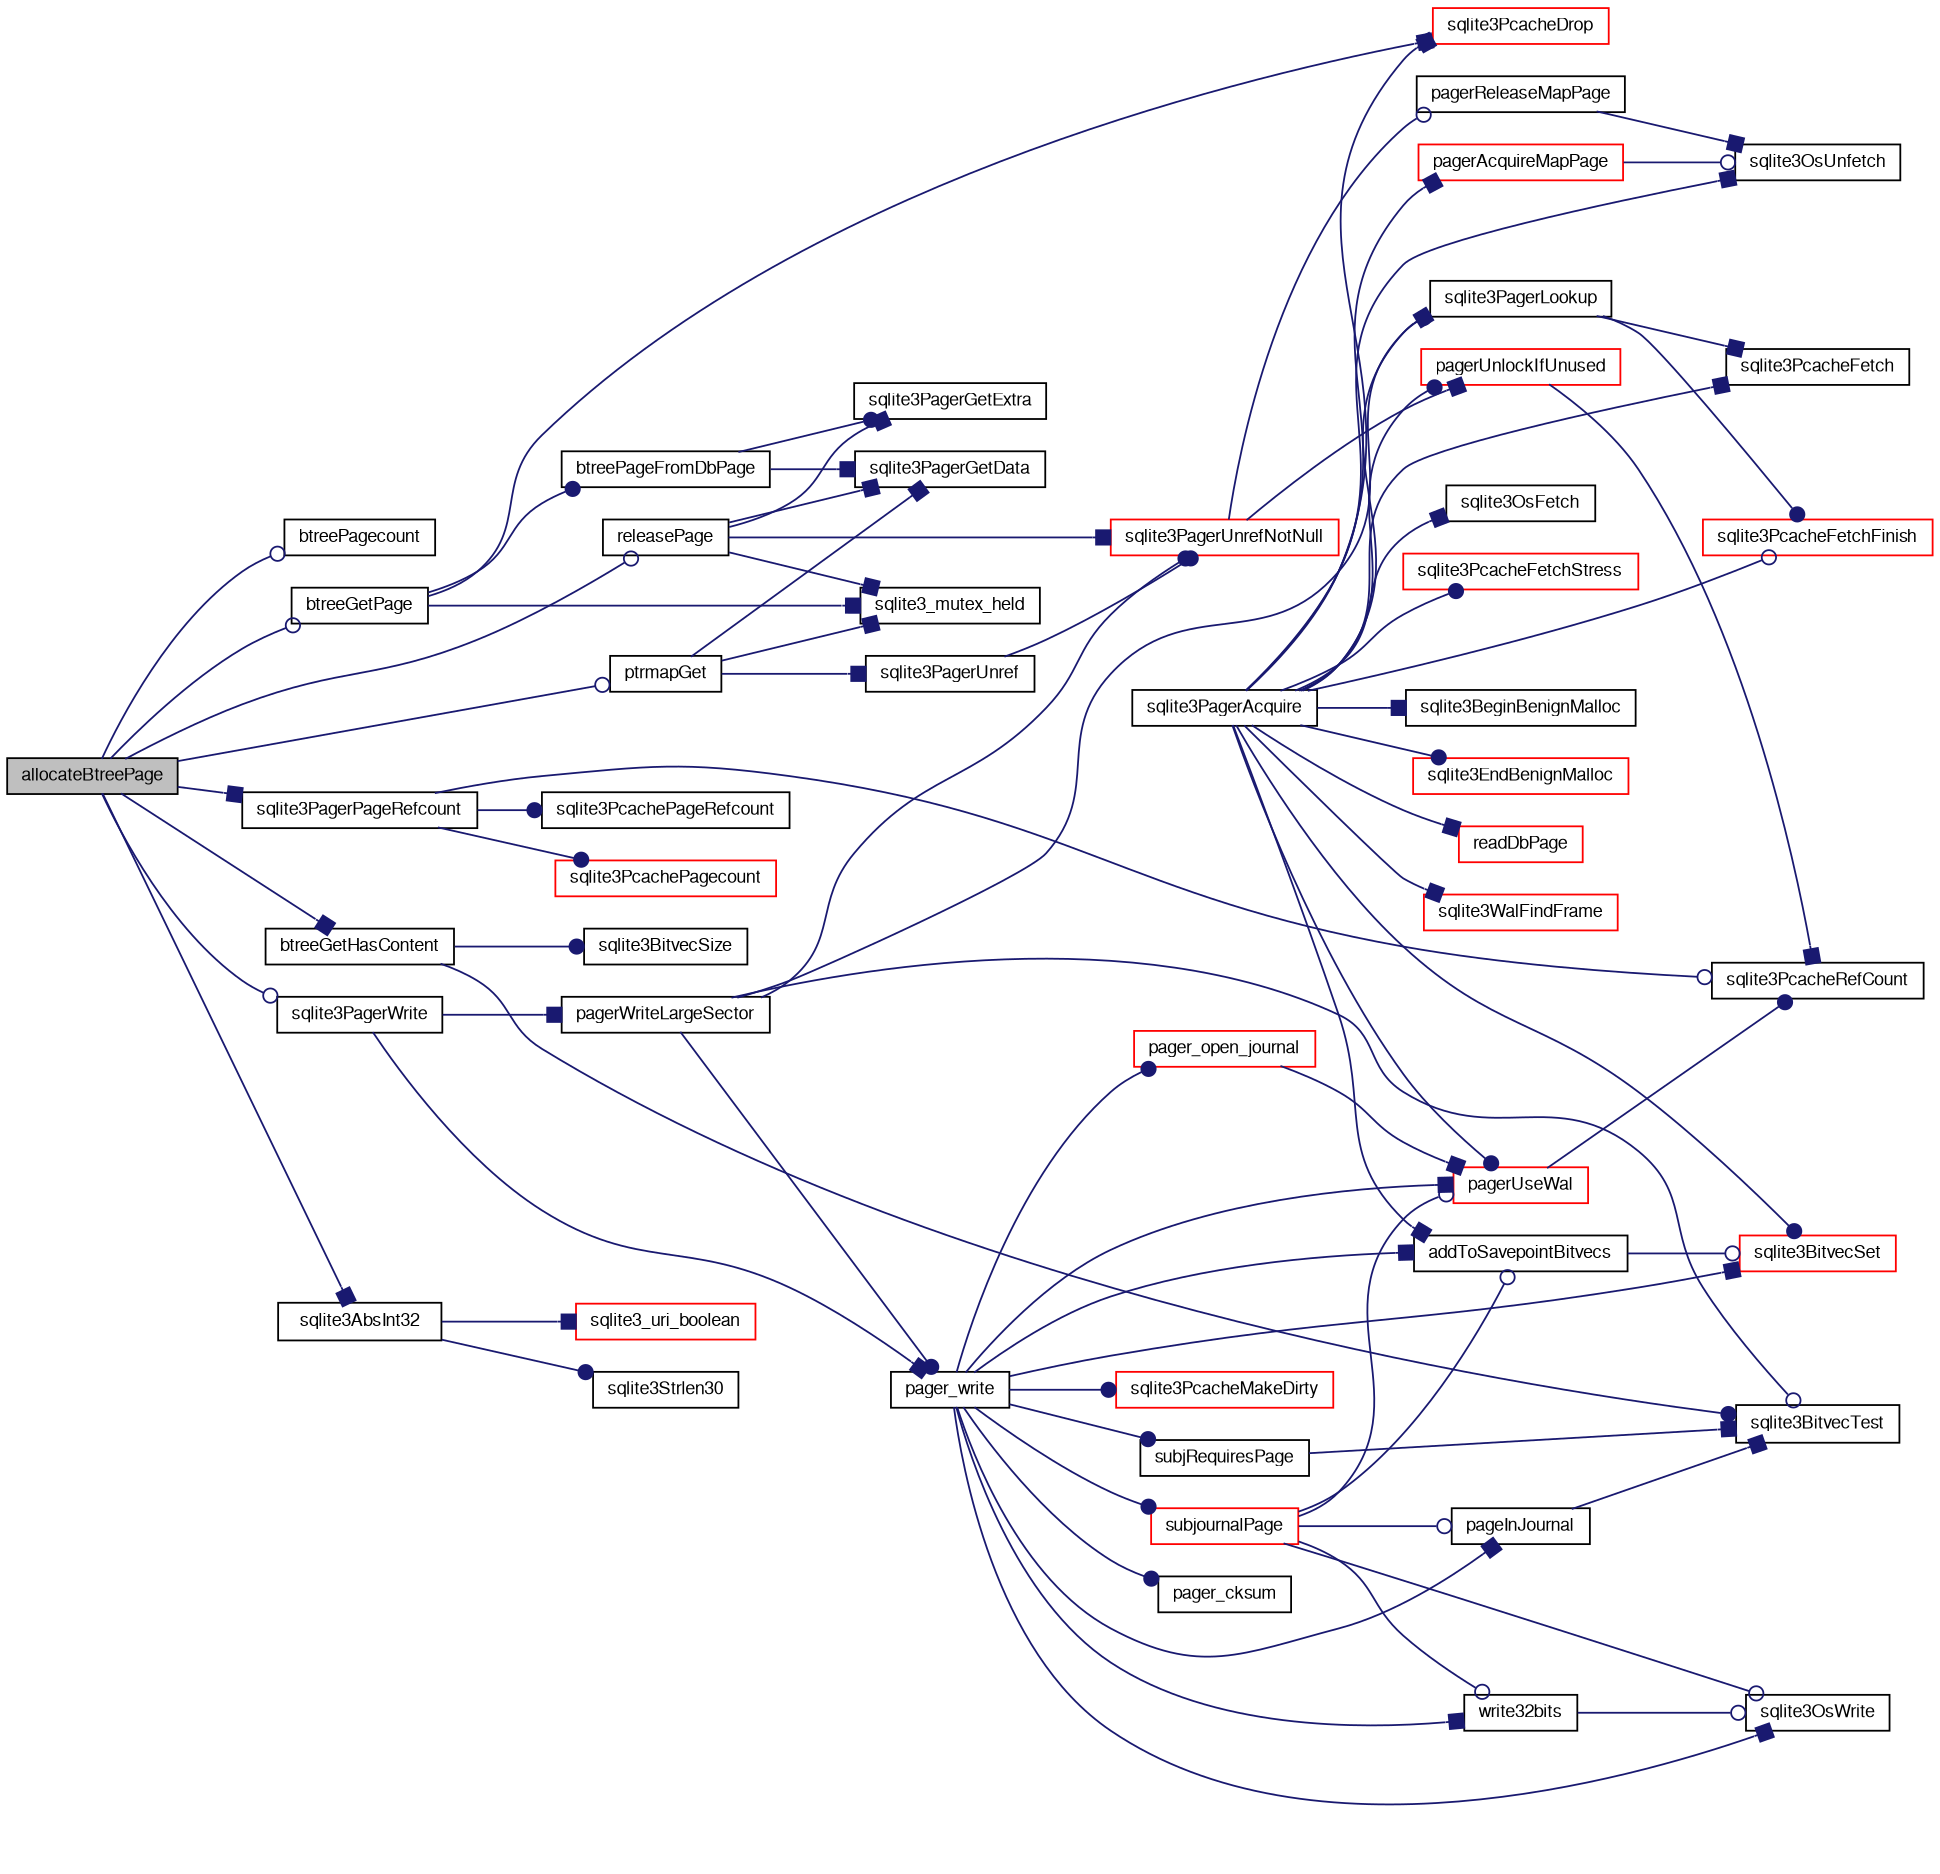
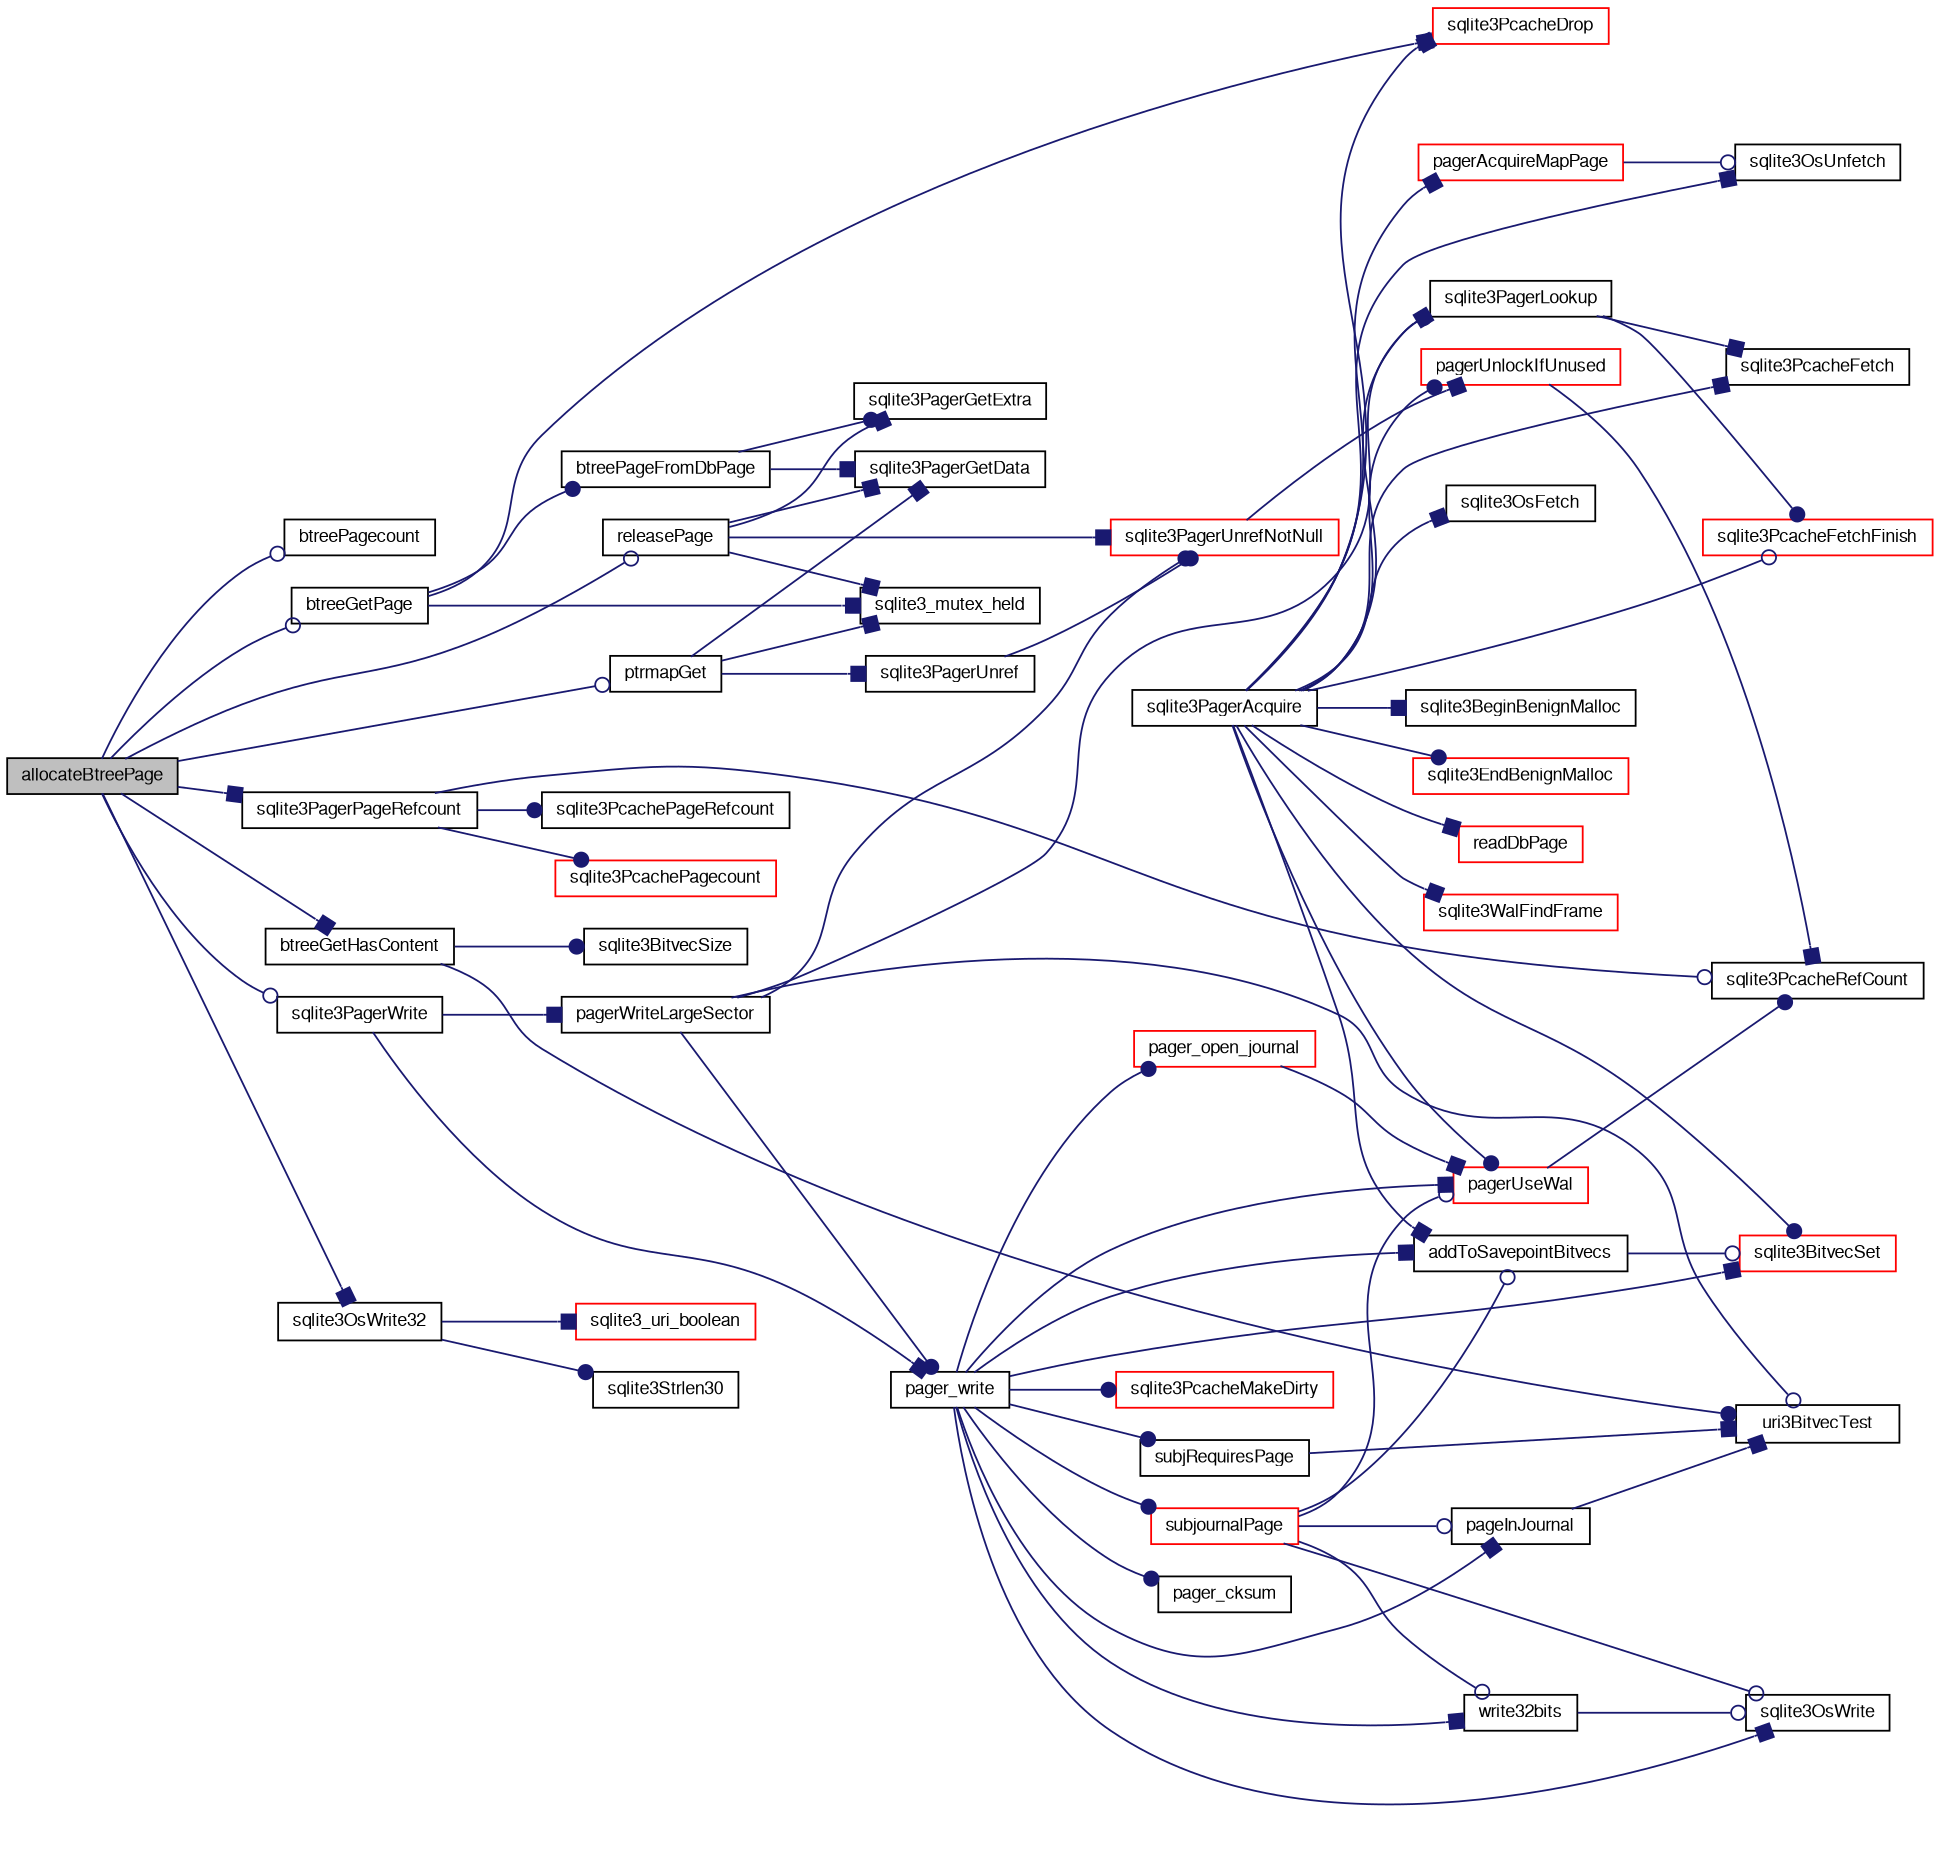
node "pagerReleaseMapPage": removed
node "sqlite3PcacheFetchStress": removed
node "sqlite3AbsInt32": label "sqlite3AbsInt32" -> "sqlite3OsWrite32"
node "sqlite3BitvecTest": label "sqlite3BitvecTest" -> "uri3BitvecTest"
